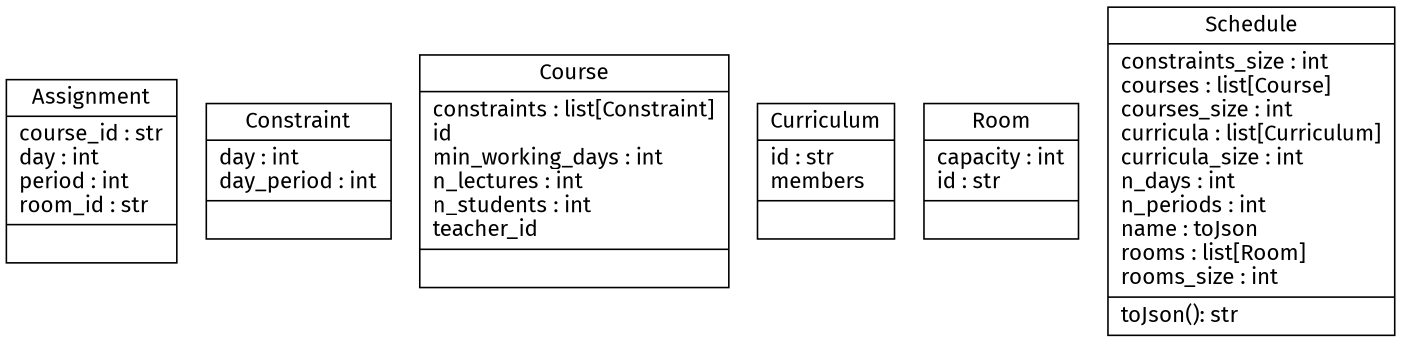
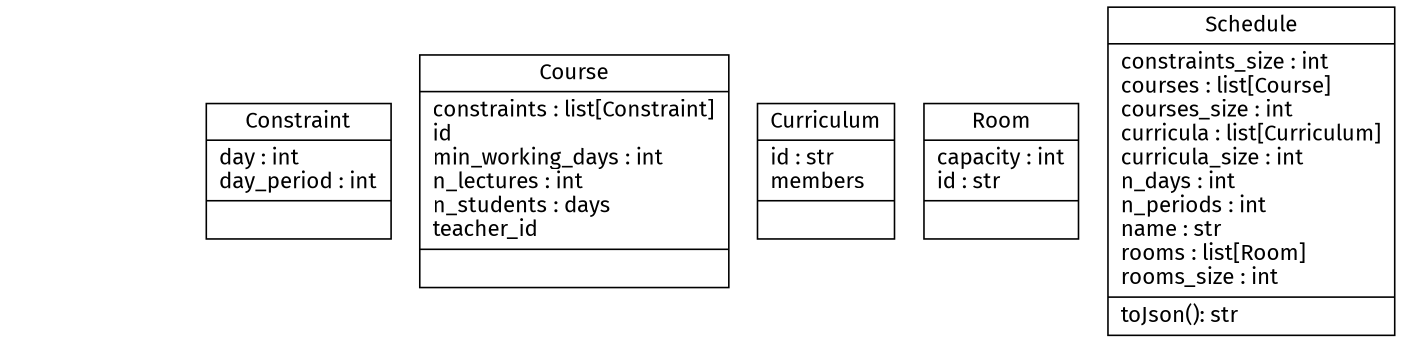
node "Assignment": removed
node "Course": text "n_students : int" -> "n_students : days"
node "Schedule": text "name : toJson" -> "name : str"
